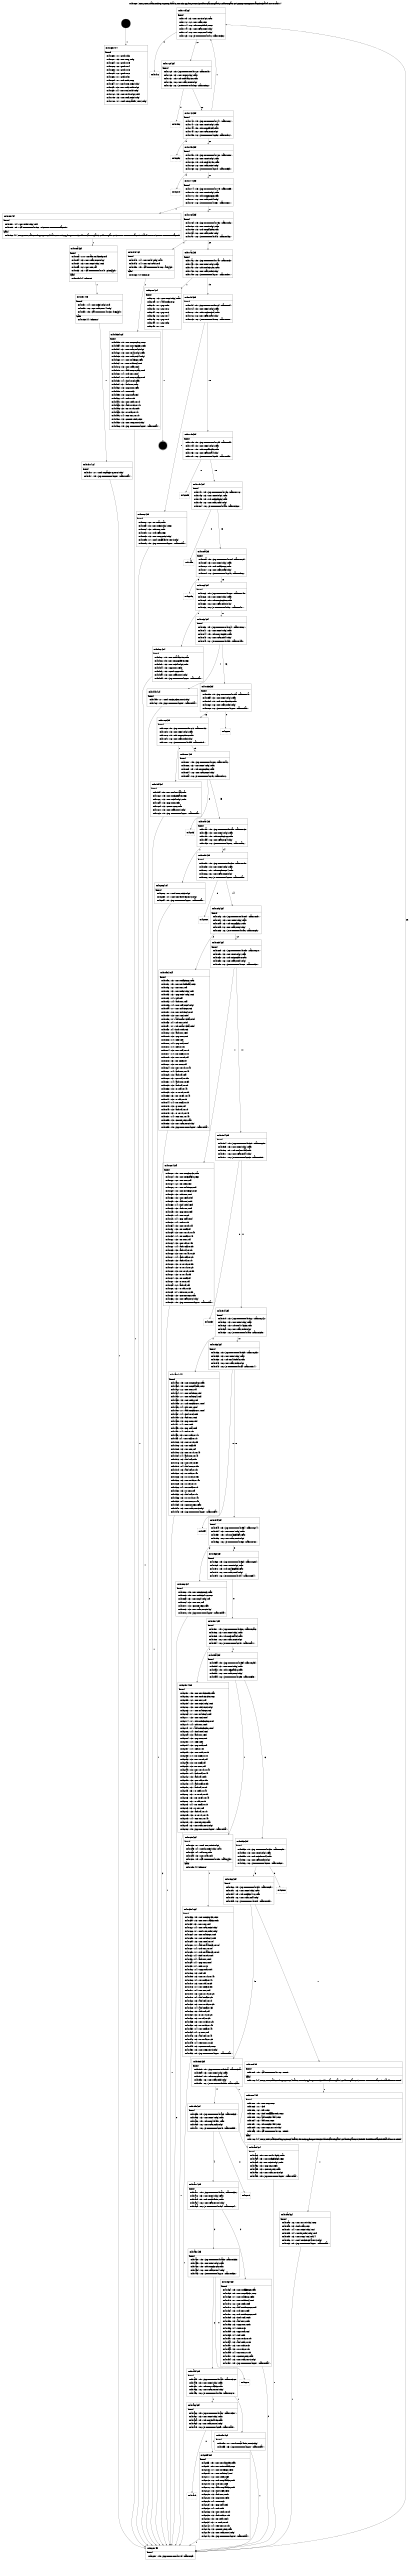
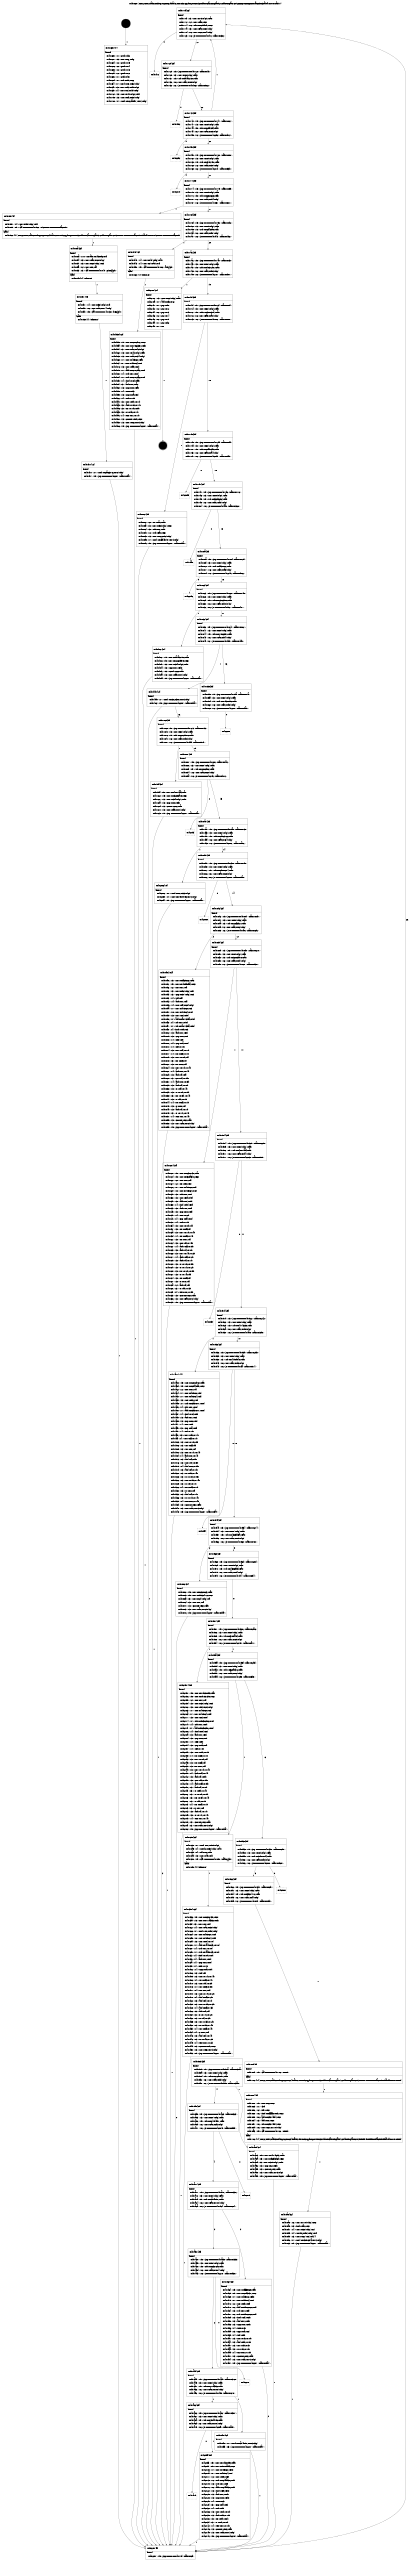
edge "0x401855 [25]" -> "0x40186e [25]": now "0x401bbb [12]" -> "0x40186e [25]"
edge "0x4019cc [25]" -> "0x4019e5 [25]": removed, label "5"
